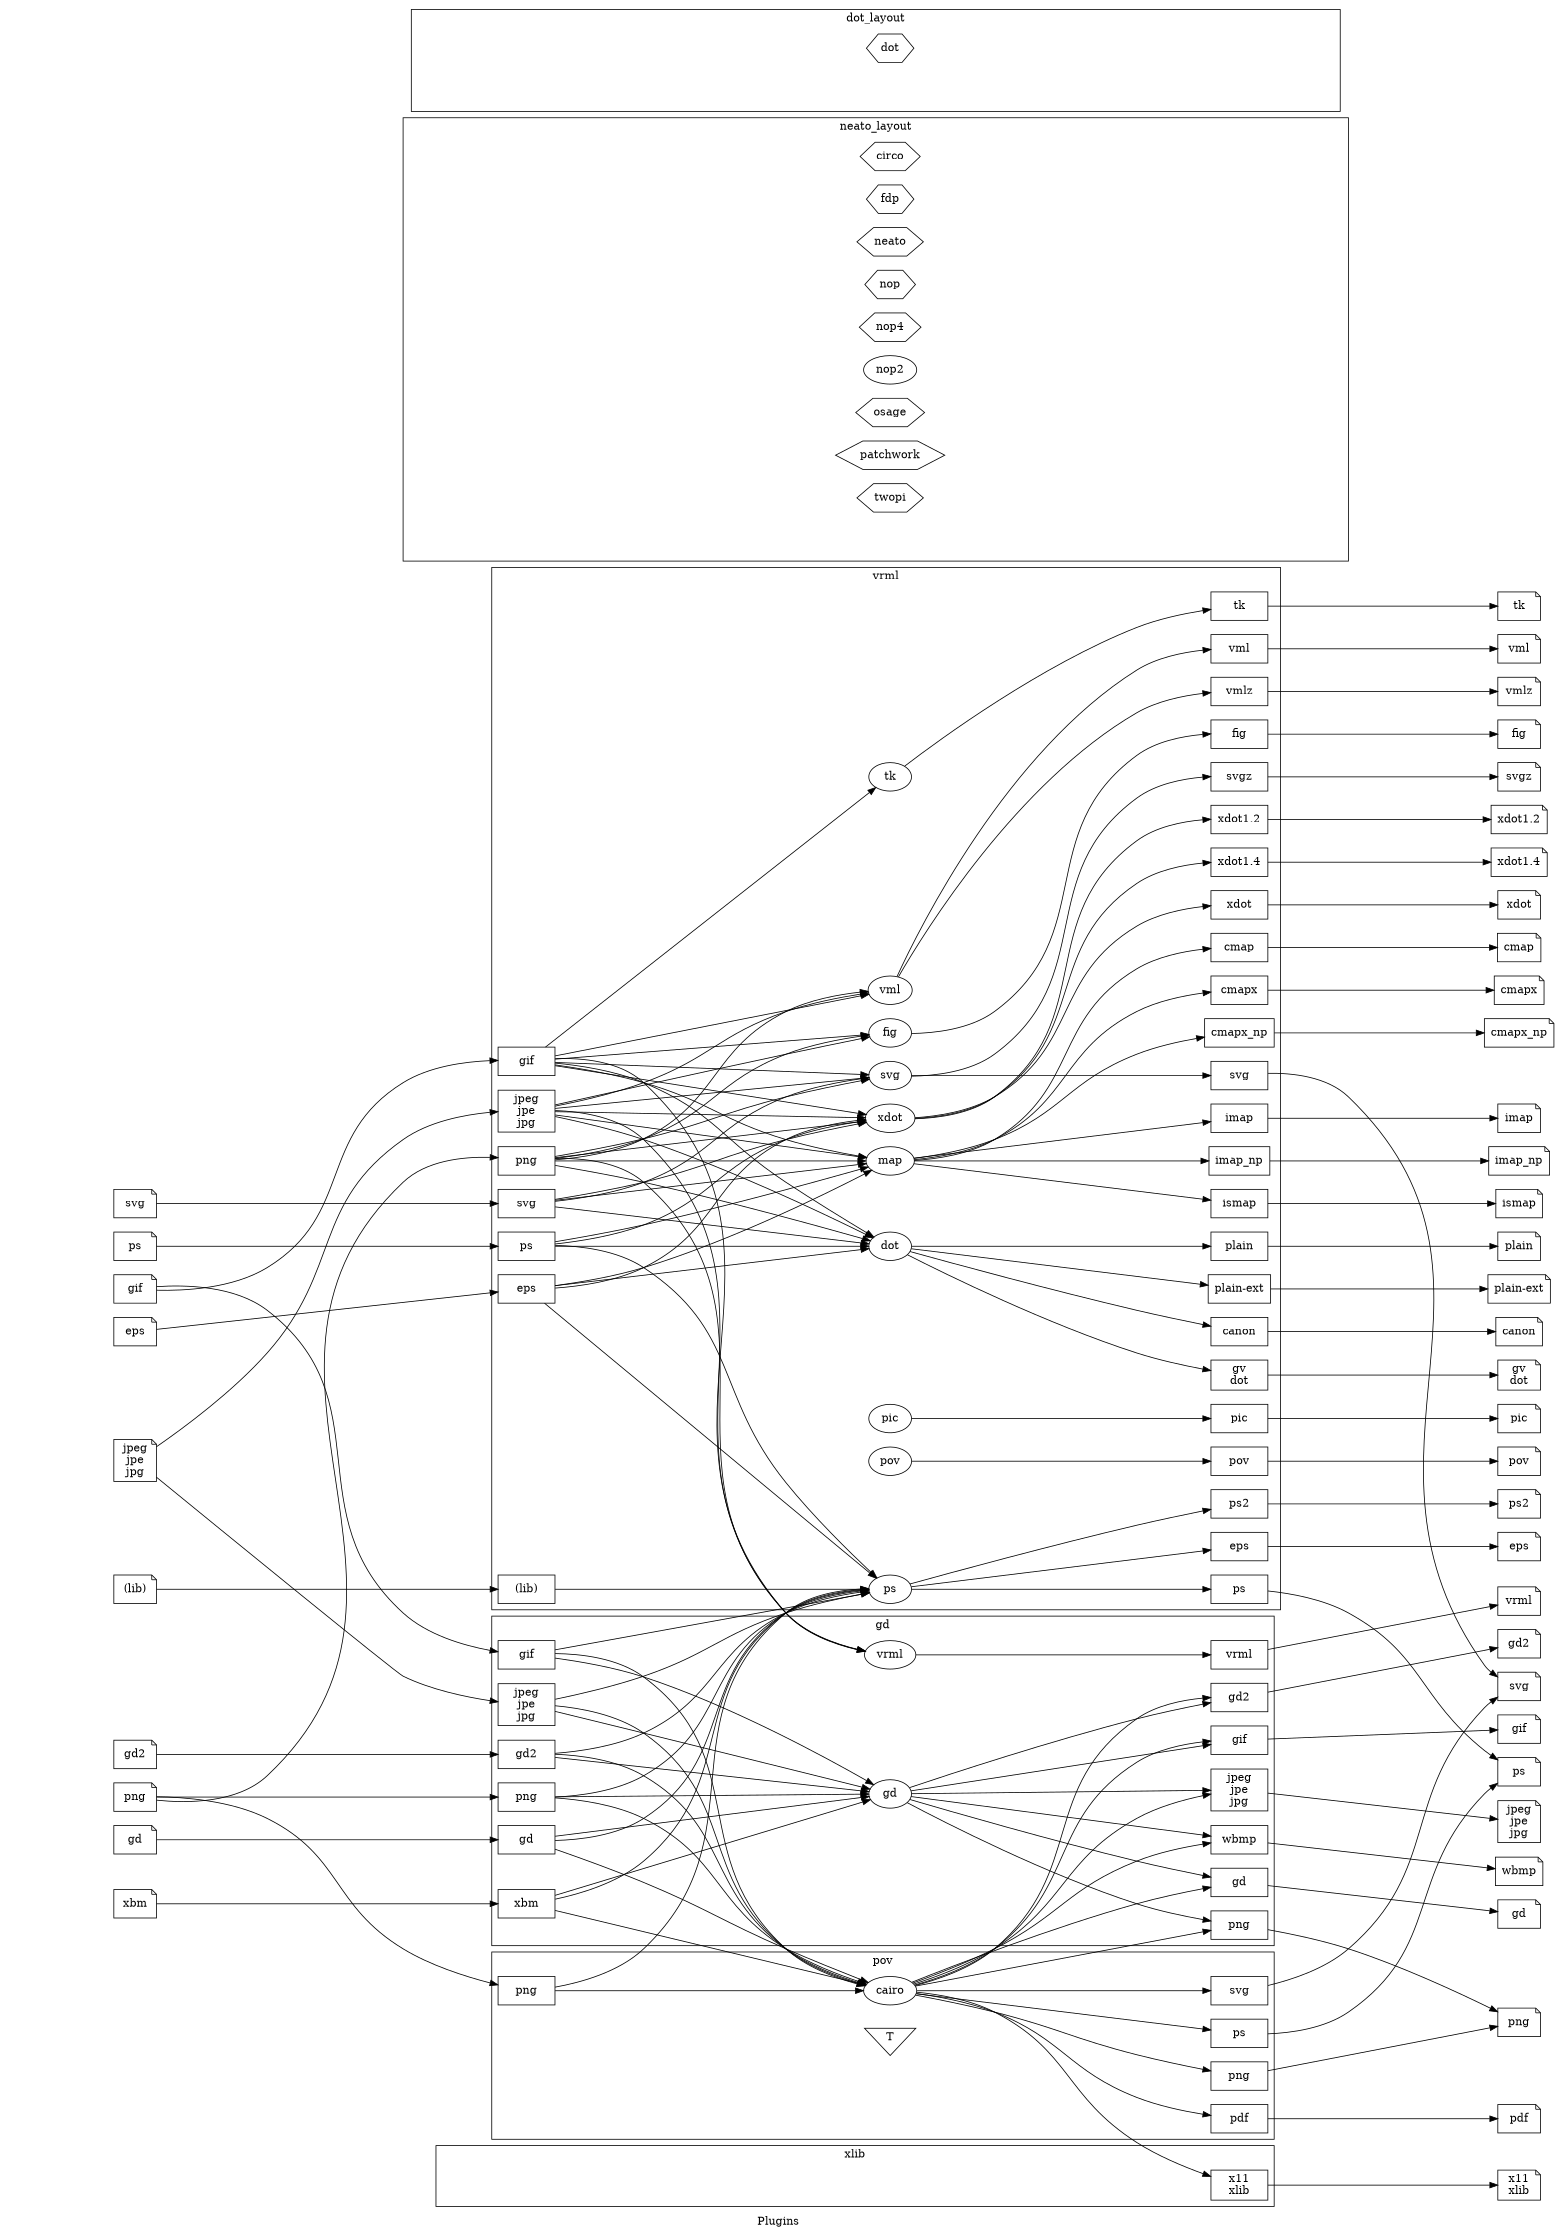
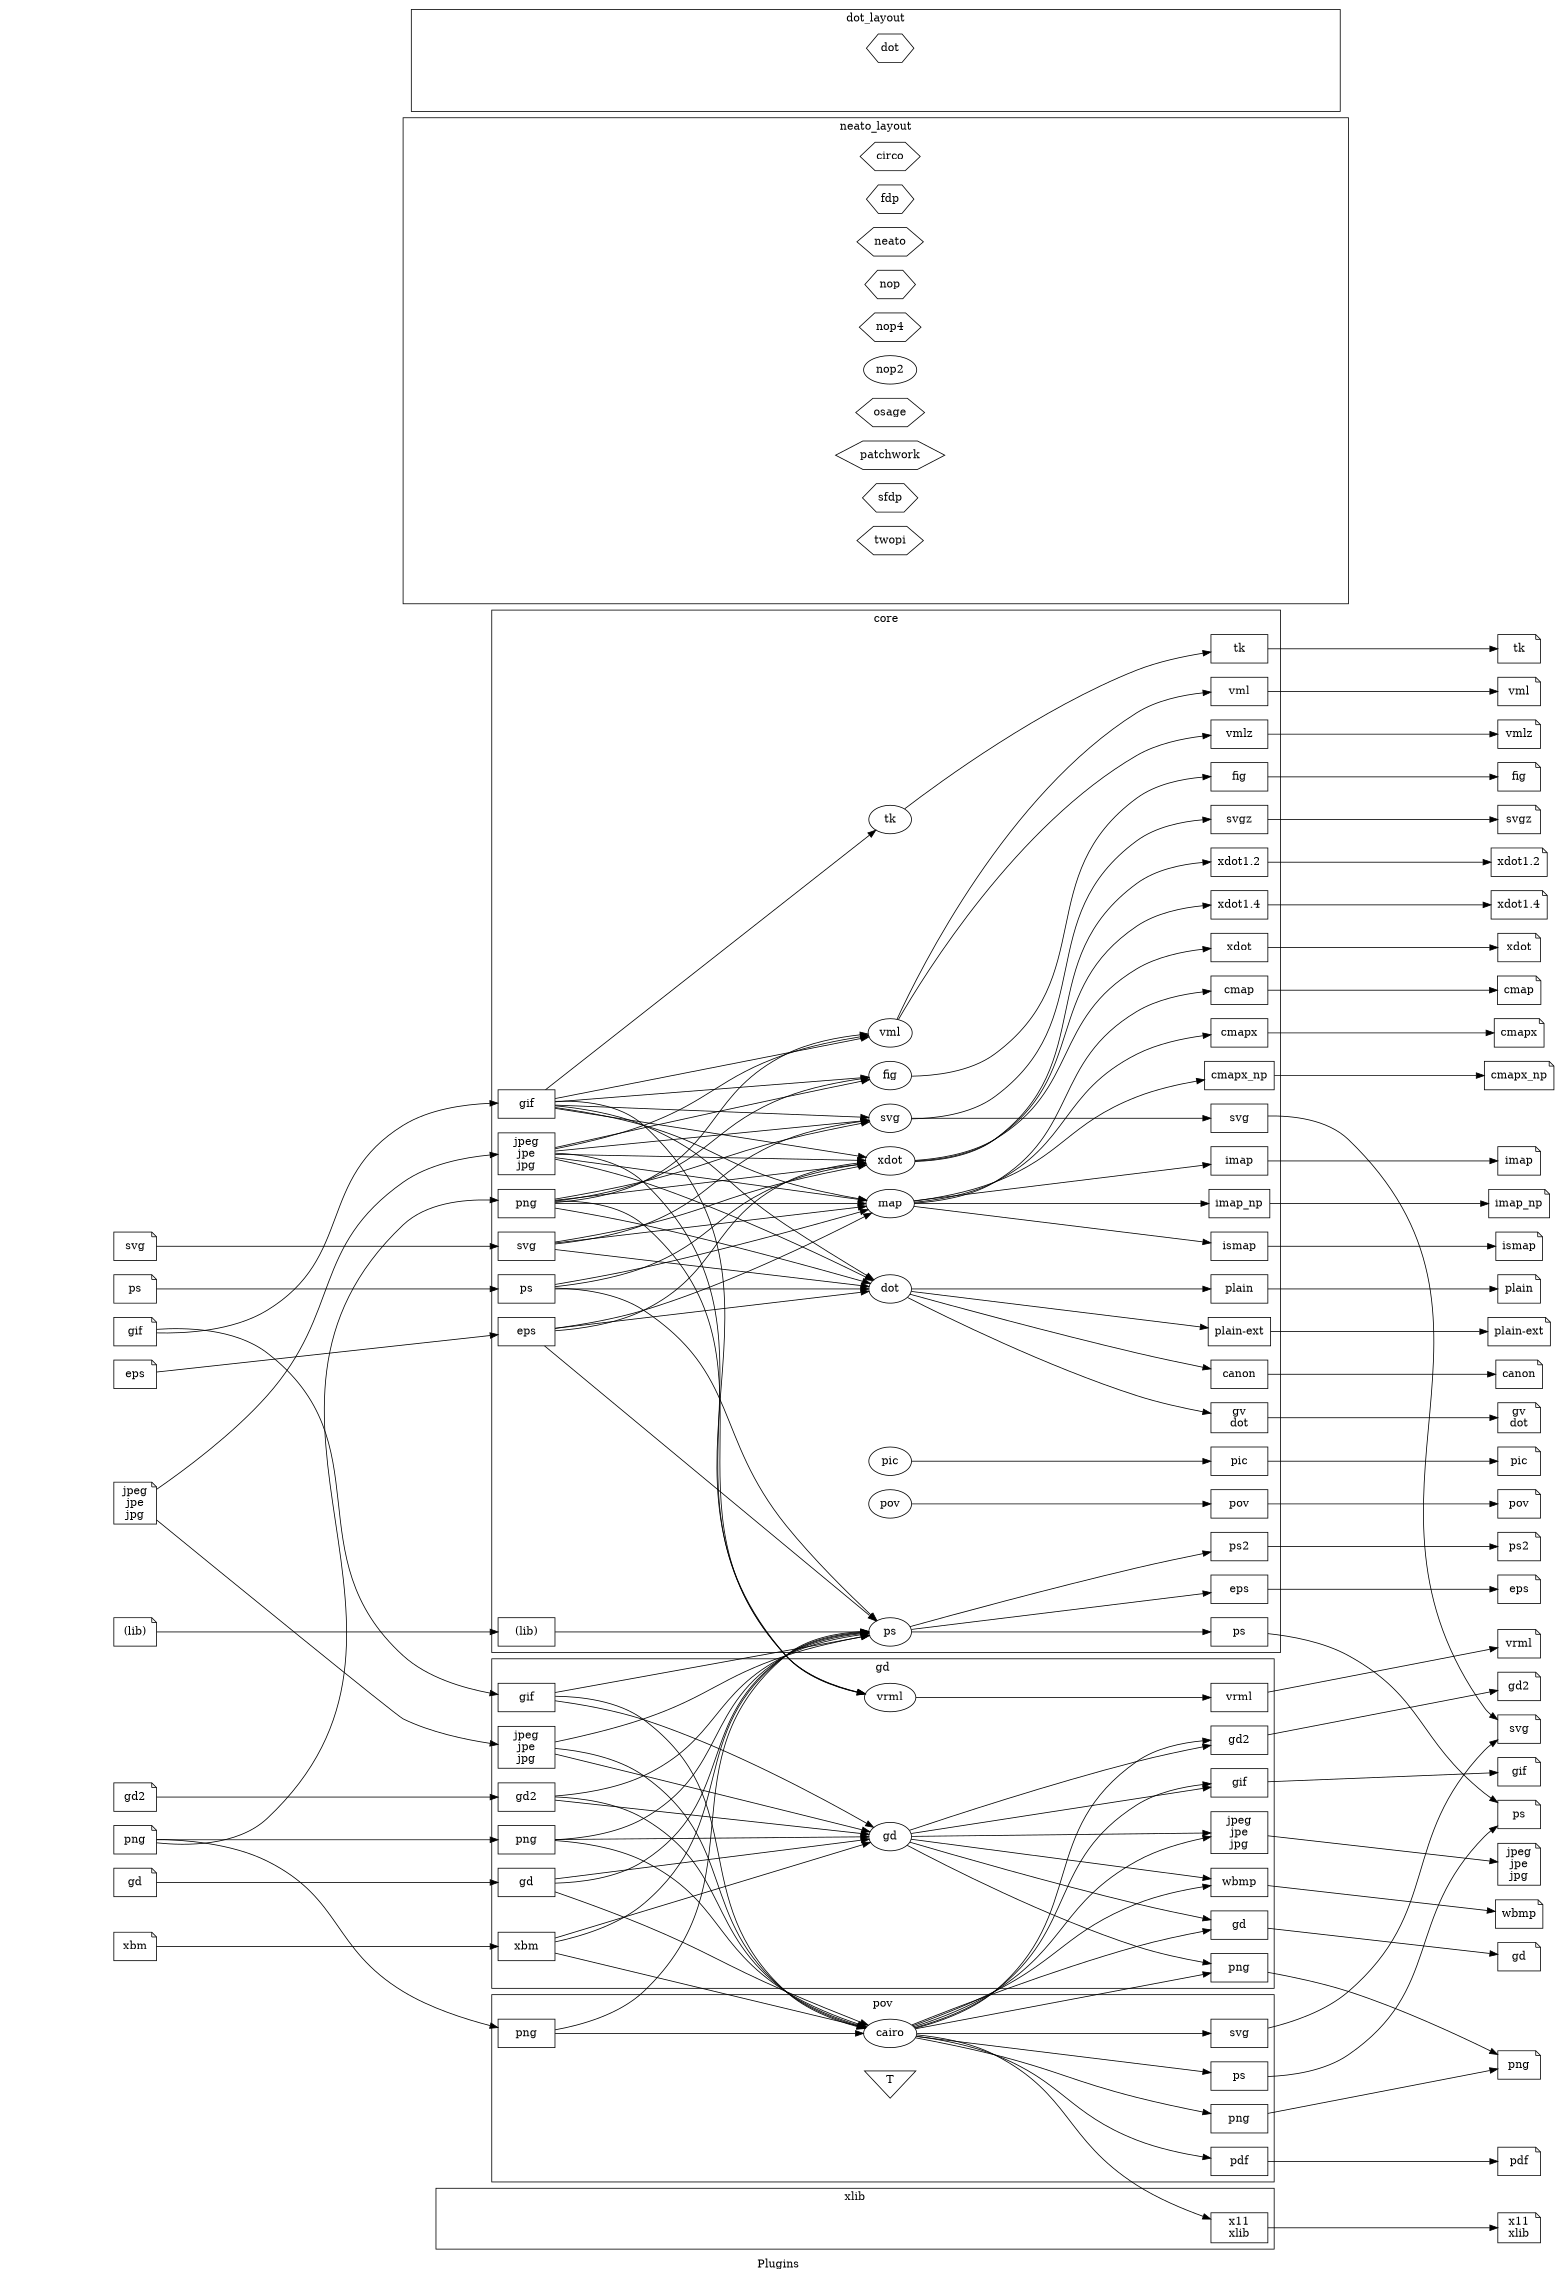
node "sfdp": added
cluster "vrml": label "vrml" -> "core"
